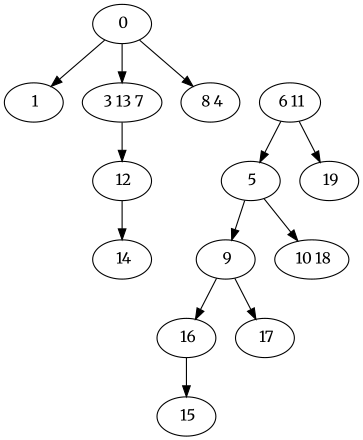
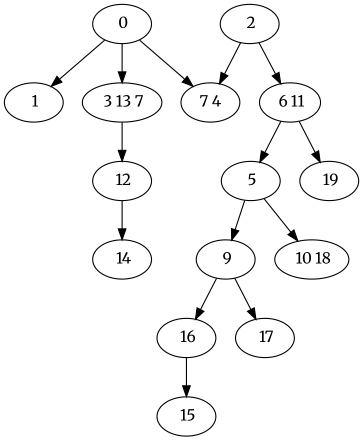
node "2": added
node "8 4": label "8 4" -> "7 4"
